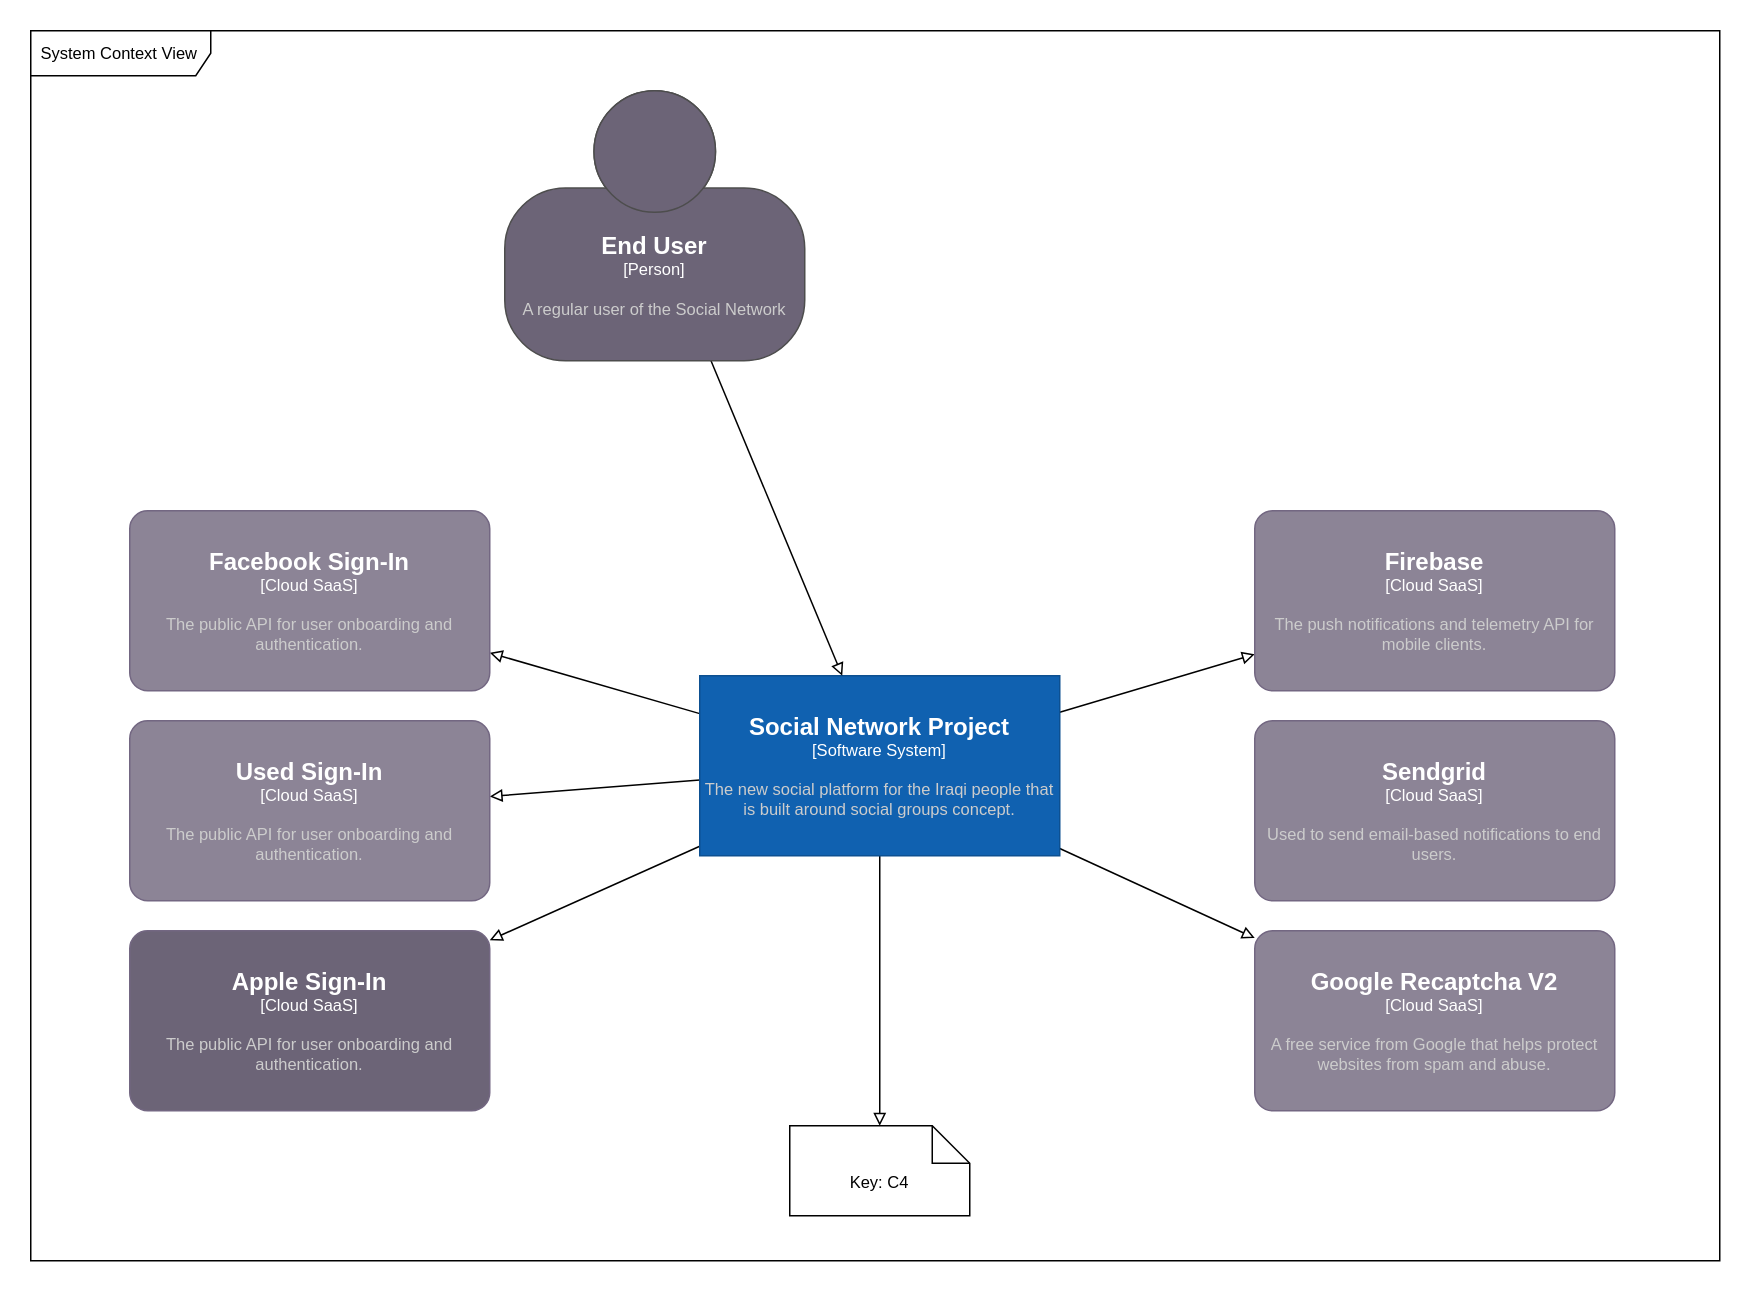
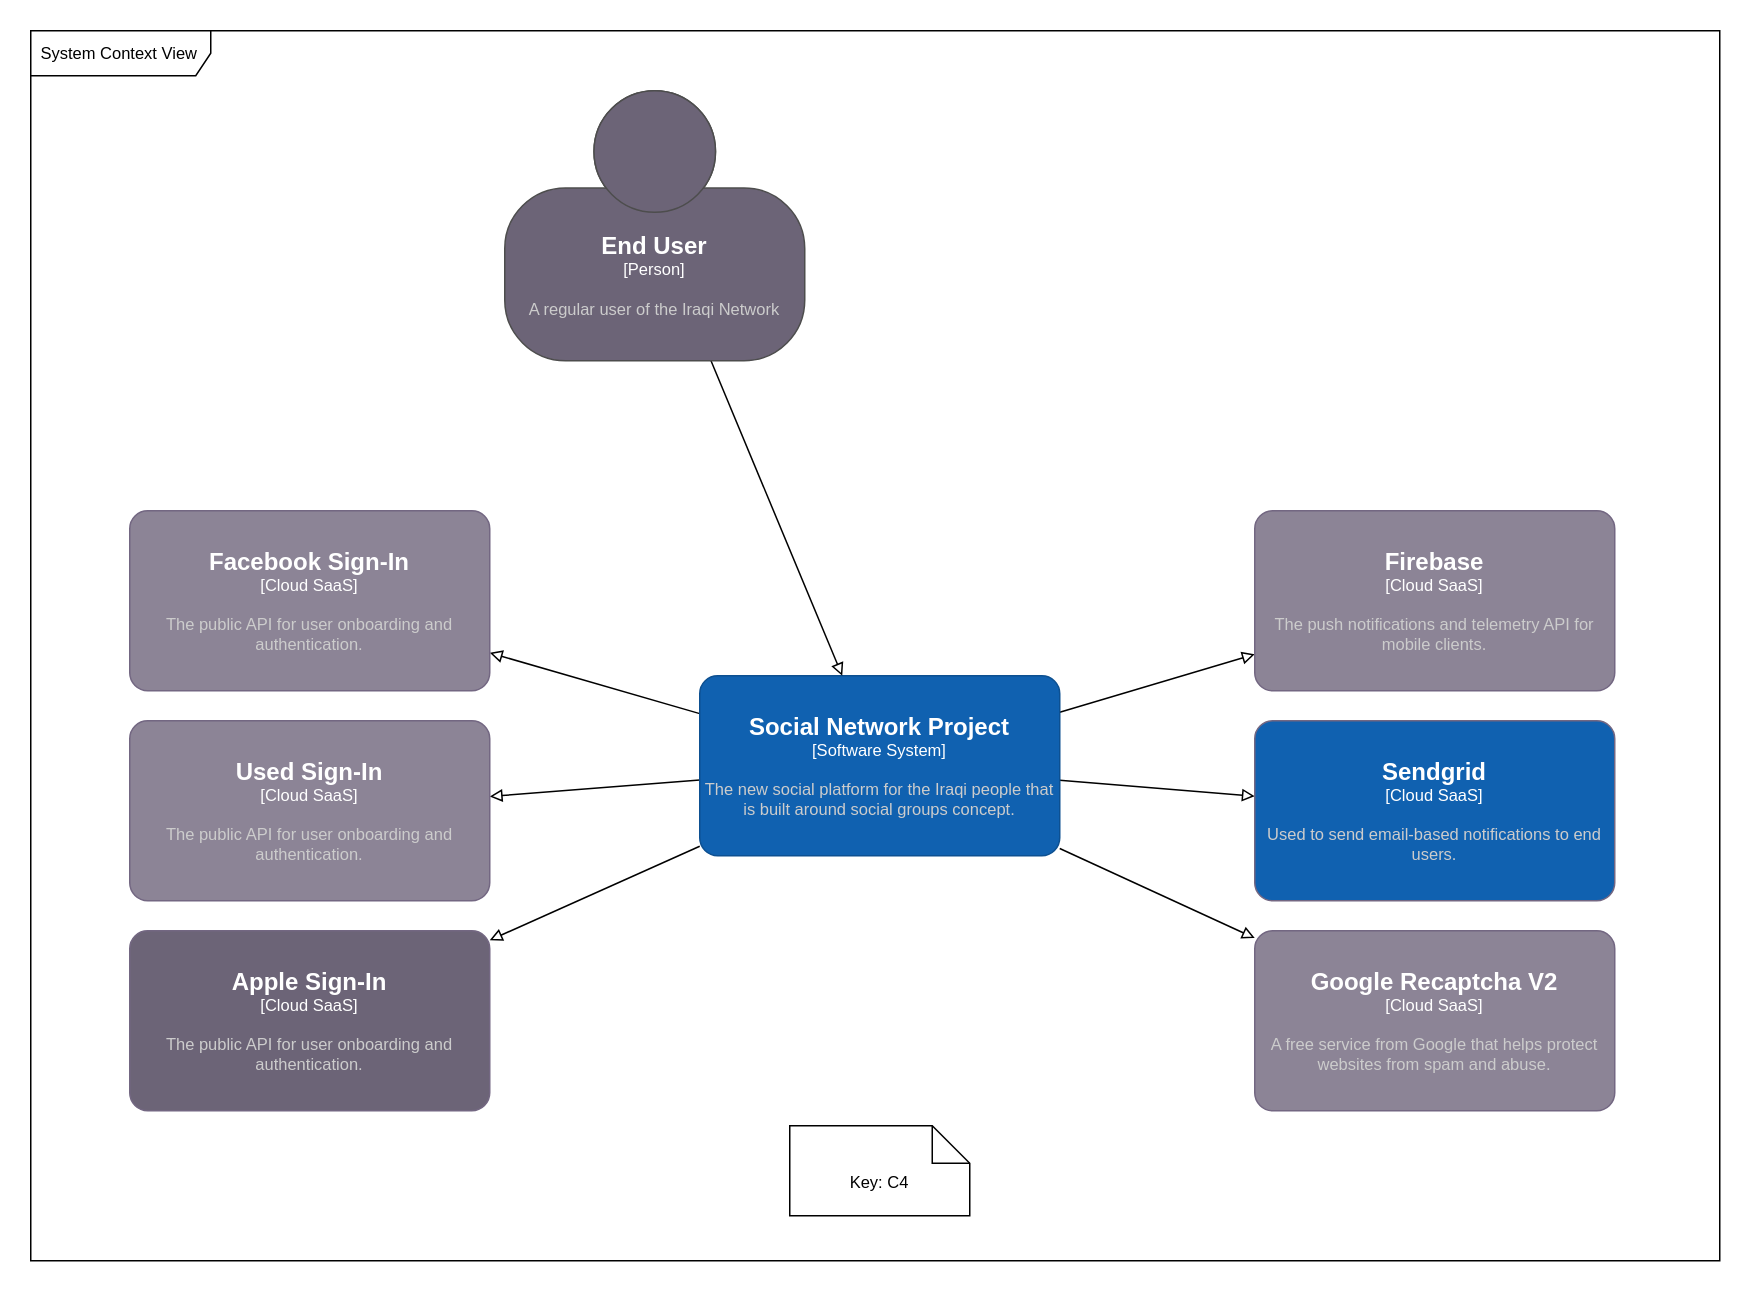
node "End User [Person] A regular user of the Social Network": label "End User [Person] A regular user of the Social Network" -> "End User [Person] A regular user of the Iraqi Network"
node "Social Network Project [Software System] The new social platform for the Iraqi people that is built around social groups concept.": shape rectangle -> rounded rectangle
node "Sendgrid [Cloud SaaS] Used to send email-based notifications to end users.": fillcolor #8c8496 -> #1061b0
edge "Social Network Project [Software System] The new social platform for the Iraqi people that is built around social groups concept." -> "Key: C4": now "Social Network Project [Software System] The new social platform for the Iraqi people that is built around social groups concept." -> "Sendgrid [Cloud SaaS] Used to send email-based notifications to end users."
